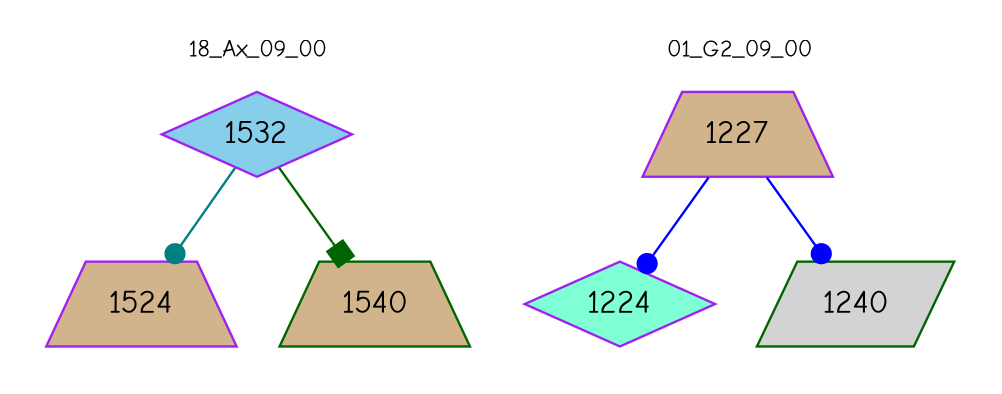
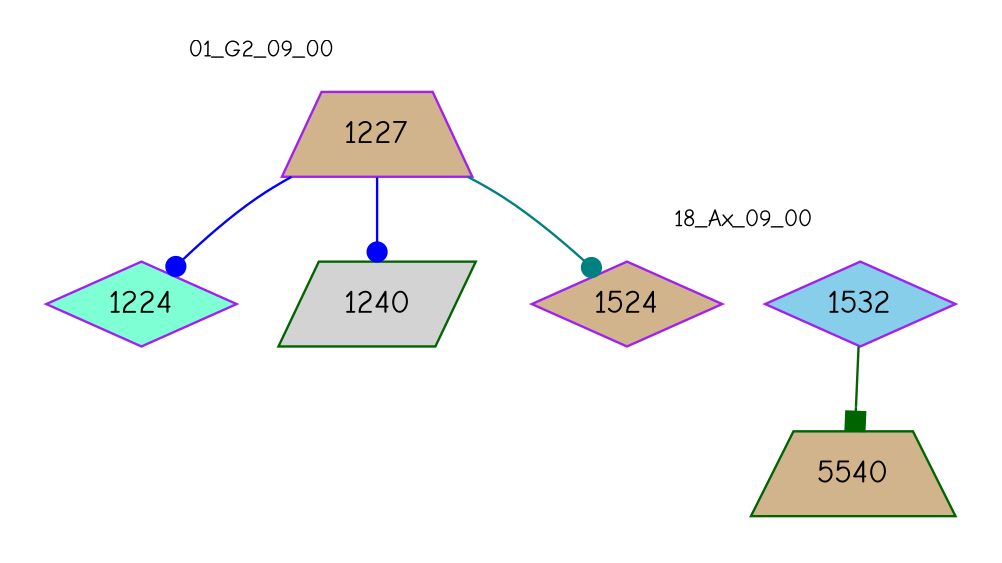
edge "1532" -> "1524": now "1227" -> "1524"
node "1524": shape trapezium -> diamond
node "1540": label "1540" -> "5540"
